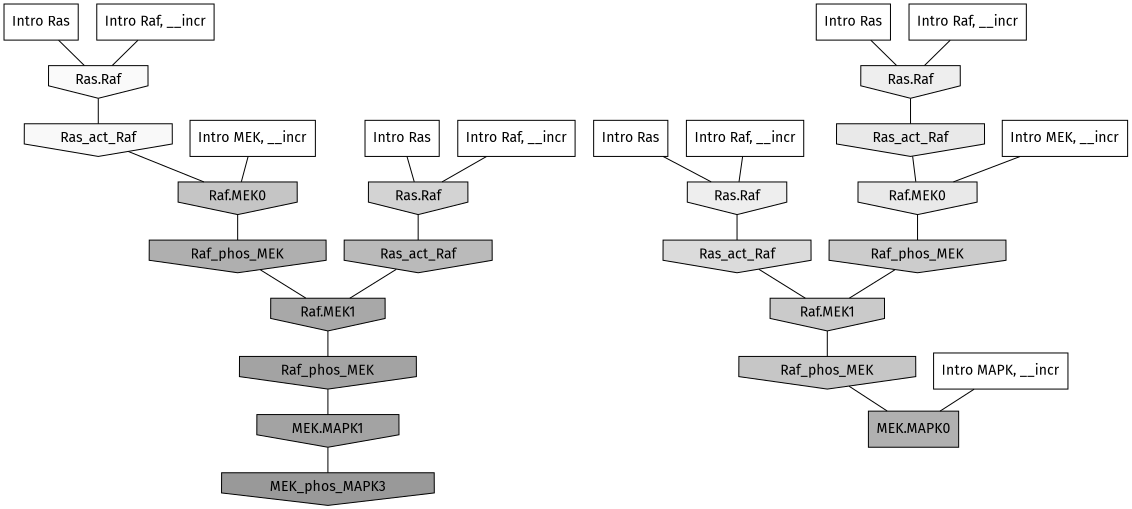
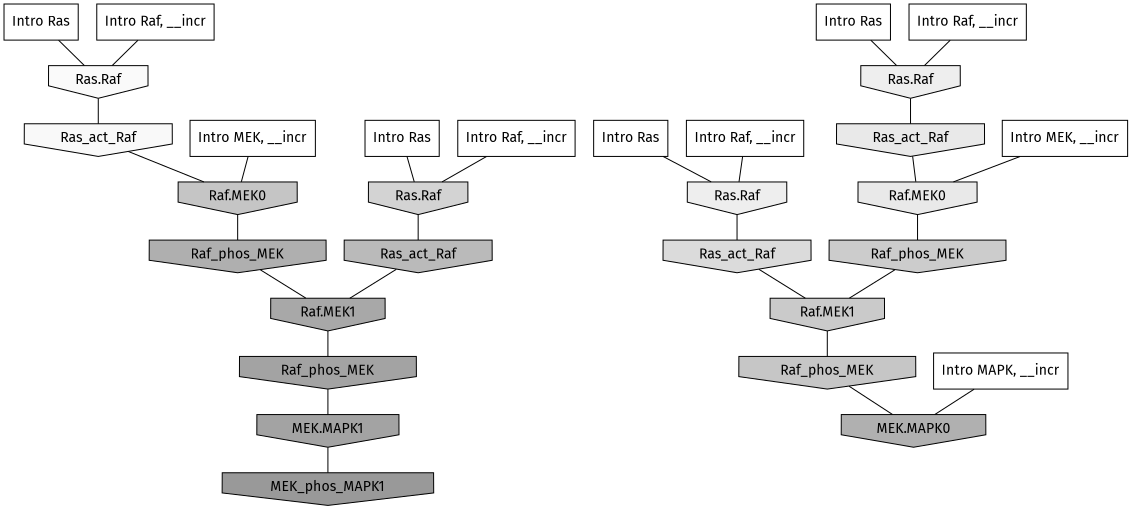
node "MEK.MAPK0": shape box -> invhouse
node "MEK_phos_MAPK3": label "MEK_phos_MAPK3" -> "MEK_phos_MAPK1"
